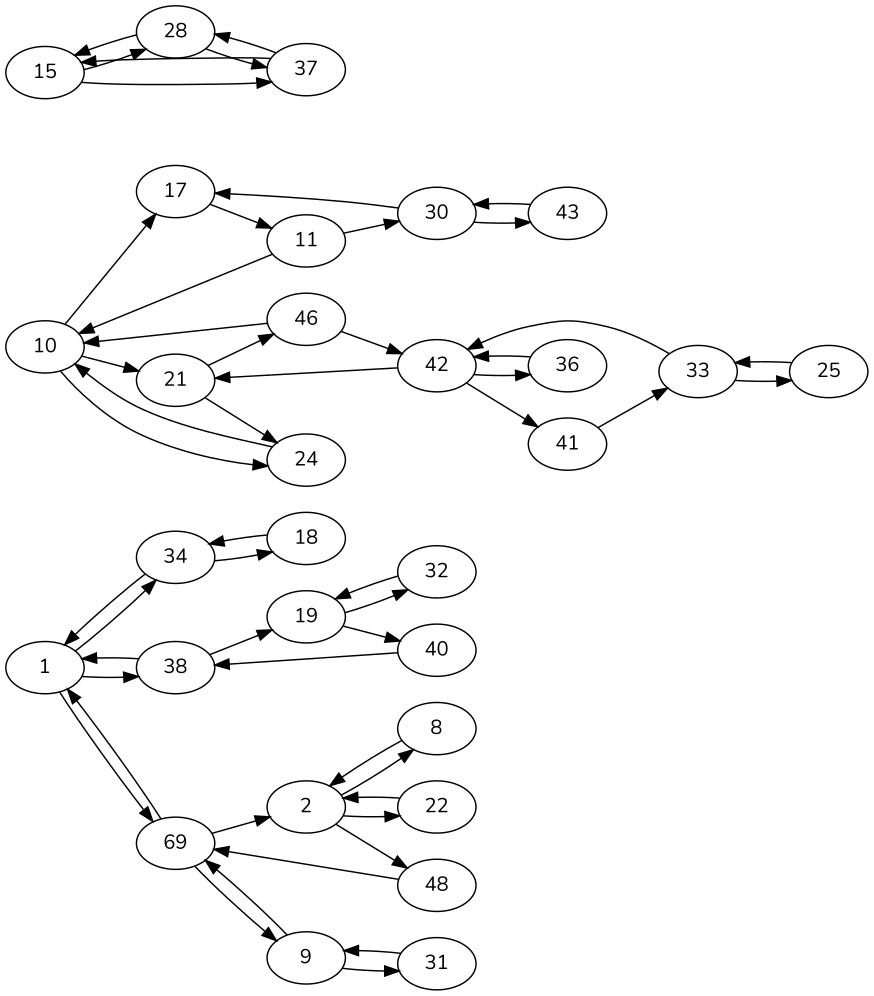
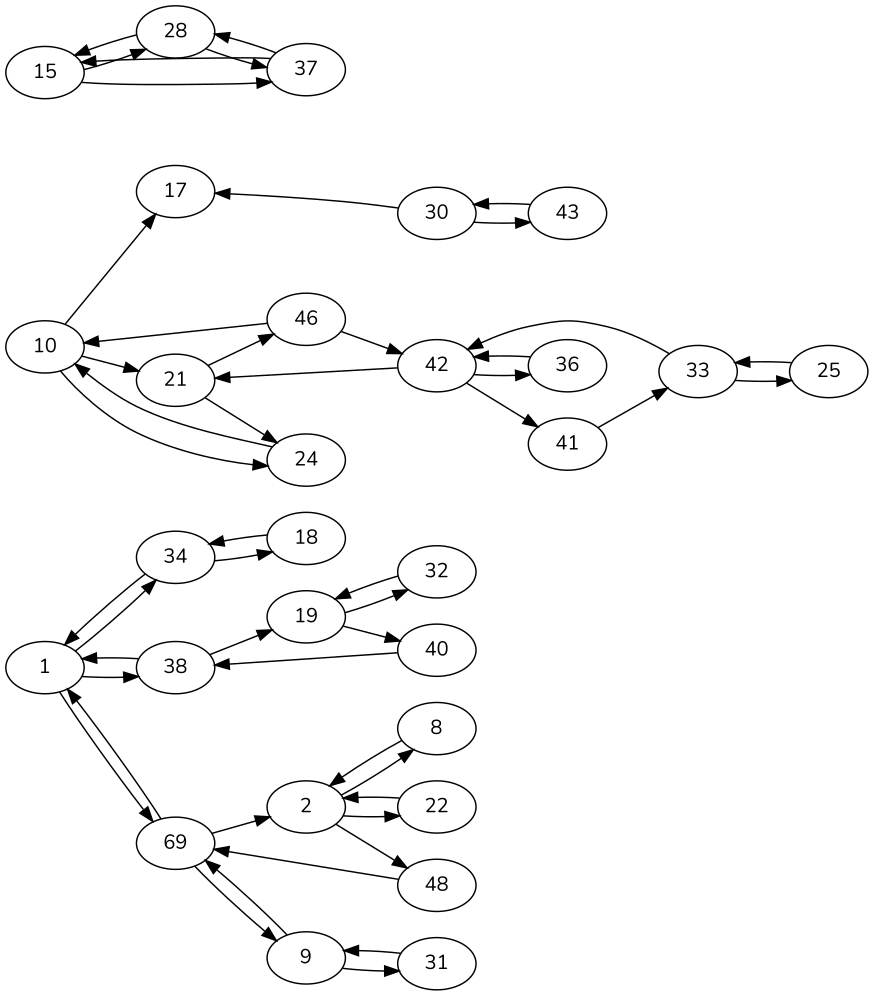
node "11": removed
